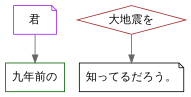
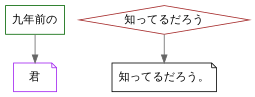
node "大地震を": label "大地震を" -> "知ってるだろう"
edge "君" -> "九年前の": reversed
